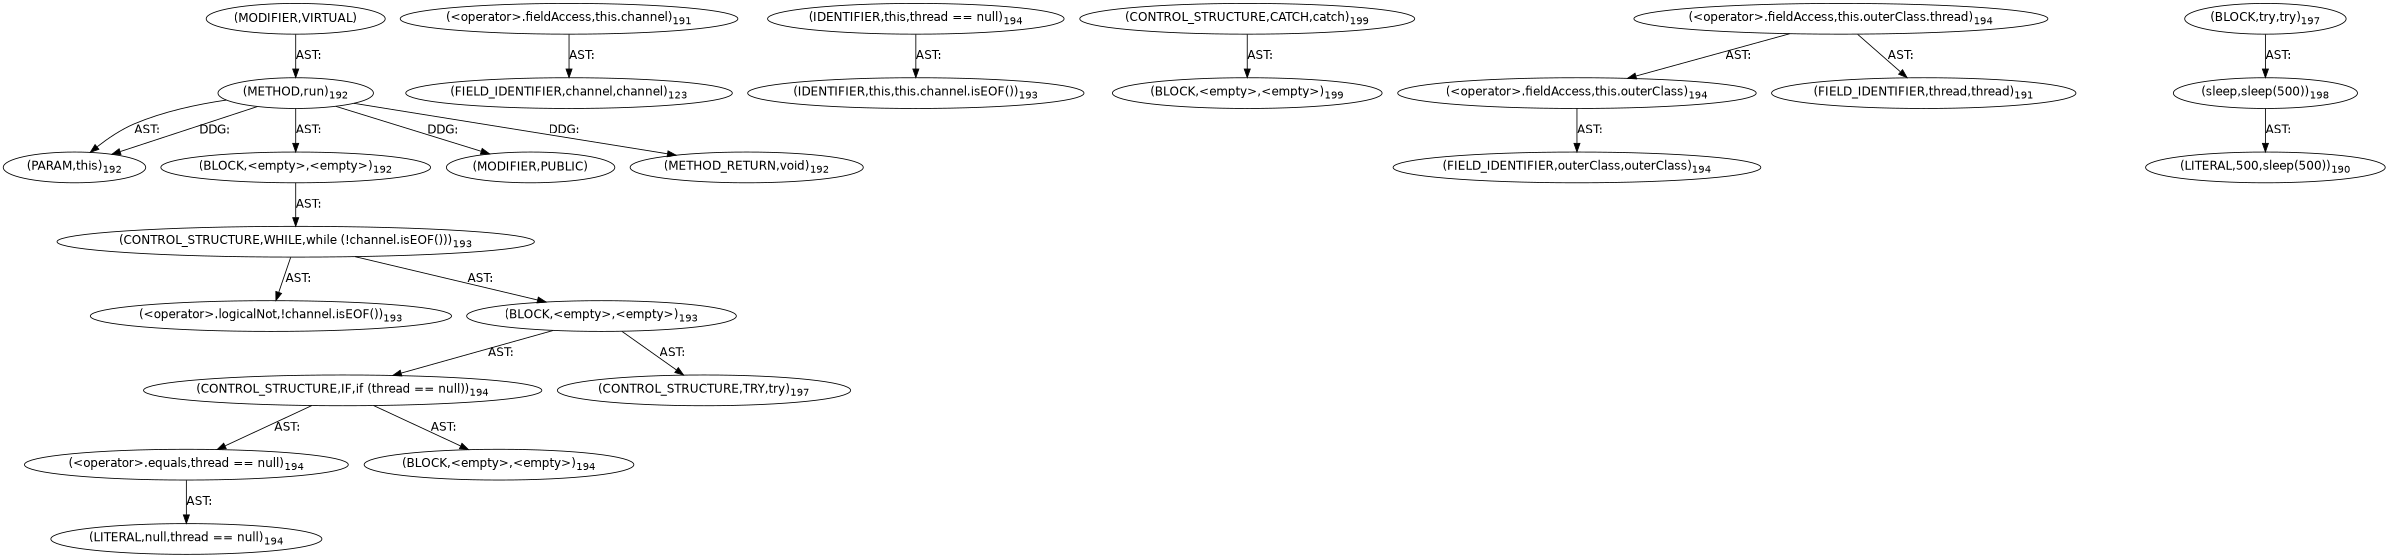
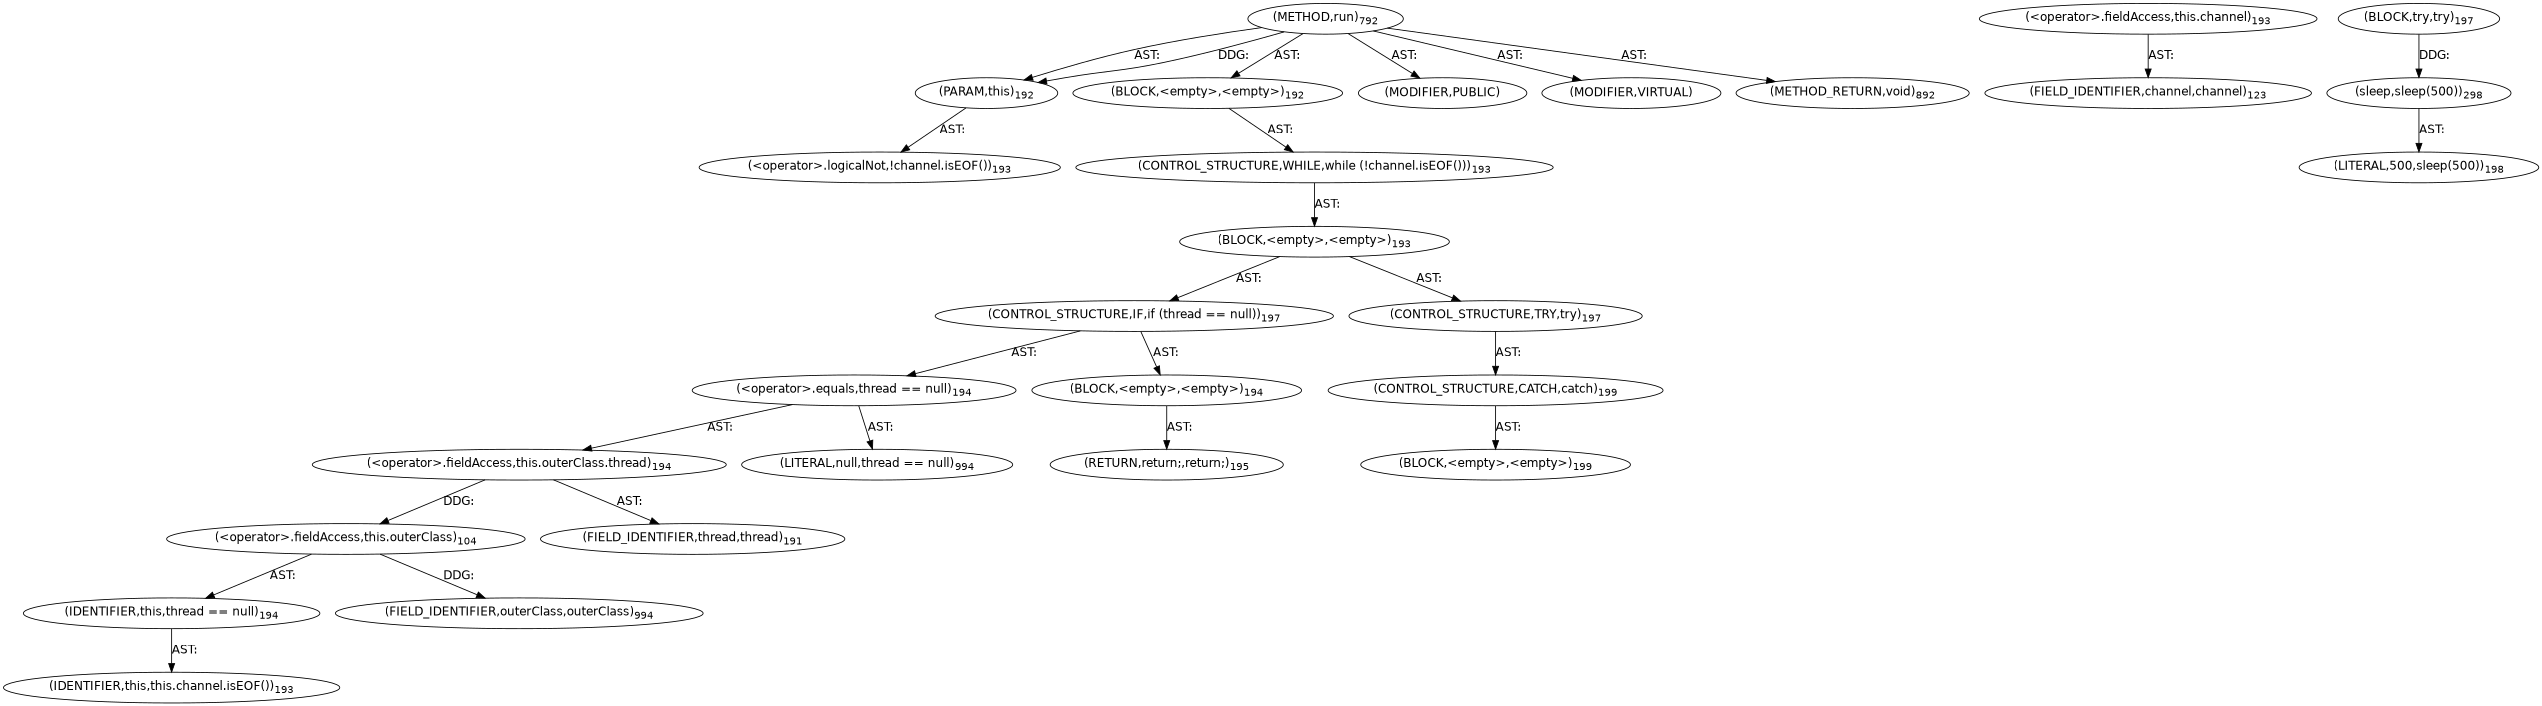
node "(<operator>.fieldAccess,this.channel)": text "191" -> "193"
edge "(MODIFIER,VIRTUAL)" -> "(METHOD,run)": reversed
edge "(<operator>.fieldAccess,this.outerClass.thread)" -> "(<operator>.fieldAccess,this.outerClass)": label "AST: " -> "DDG: "
edge "(BLOCK,try,try)" -> "(sleep,sleep(500))": label "AST: " -> "DDG: "
node "(METHOD,run)": text "192" -> "792"
node "(<operator>.fieldAccess,this.outerClass)": text "194" -> "104"
node "(sleep,sleep(500))": text "198" -> "298"
edge "(METHOD,run)" -> "(MODIFIER,PUBLIC)": label "DDG: " -> "AST: "
edge "(METHOD,run)" -> "(METHOD_RETURN,void)": label "DDG: " -> "AST: "
edge "(<operator>.fieldAccess,this.outerClass)" -> "(FIELD_IDENTIFIER,outerClass,outerClass)": label "AST: " -> "DDG: "
node "(METHOD_RETURN,void)": text "192" -> "892"
node "(FIELD_IDENTIFIER,outerClass,outerClass)": text "194" -> "994"
node "(LITERAL,500,sleep(500))": text "190" -> "198"
edge "(CONTROL_STRUCTURE,WHILE,while (!channel.isEOF()))" -> "(<operator>.logicalNot,!channel.isEOF())": now "(PARAM,this)" -> "(<operator>.logicalNot,!channel.isEOF())"
edge "(CONTROL_STRUCTURE,TRY,try)" -> "(CONTROL_STRUCTURE,CATCH,catch)": added, label "AST:"
node "(CONTROL_STRUCTURE,IF,if (thread == null))": text "194" -> "197"
edge "(<operator>.equals,thread == null)" -> "(<operator>.fieldAccess,this.outerClass.thread)": added, label "AST:"
node "(RETURN,return;,return;)": added
node "(LITERAL,null,thread == null)": text "194" -> "994"
edge "(<operator>.fieldAccess,this.outerClass)" -> "(IDENTIFIER,this,thread == null)": added, label "AST:"
